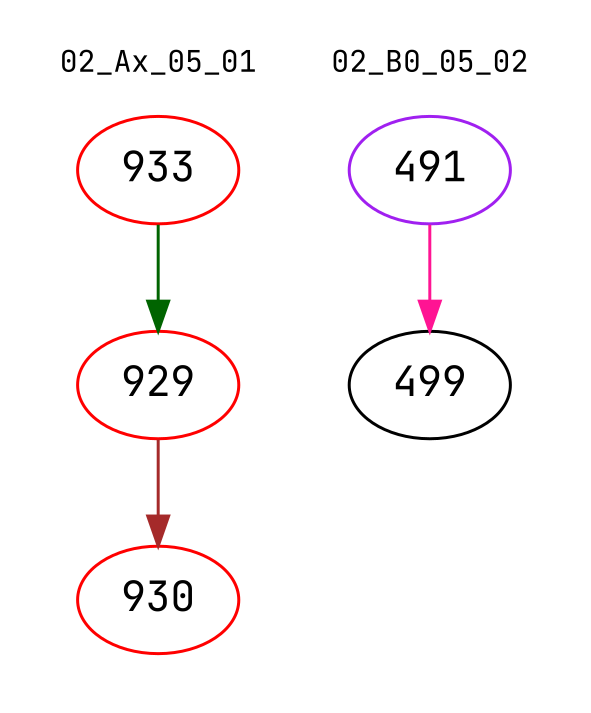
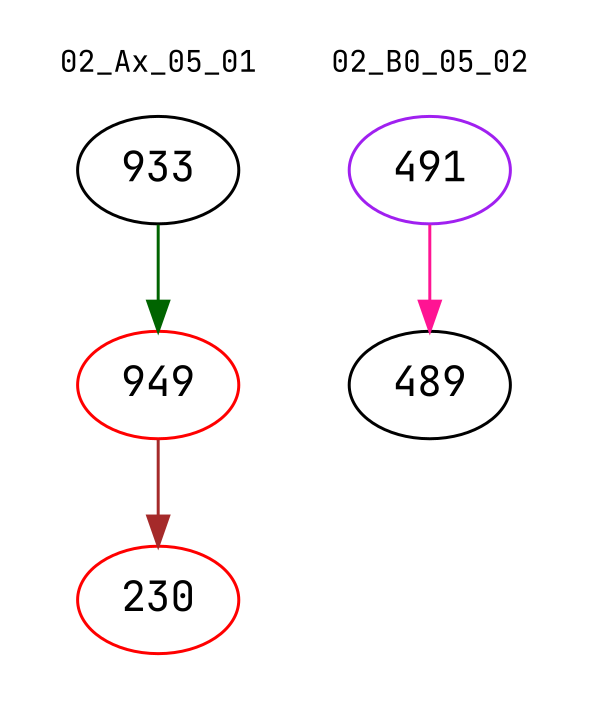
node "933": color red -> black
node "929": label "929" -> "949"
node "499": label "499" -> "489"
node "930": label "930" -> "230"
